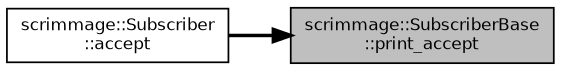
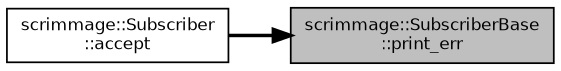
node "scrimmage::SubscriberBase ::print_accept": label "scrimmage::SubscriberBase ::print_accept" -> "scrimmage::SubscriberBase ::print_err"
